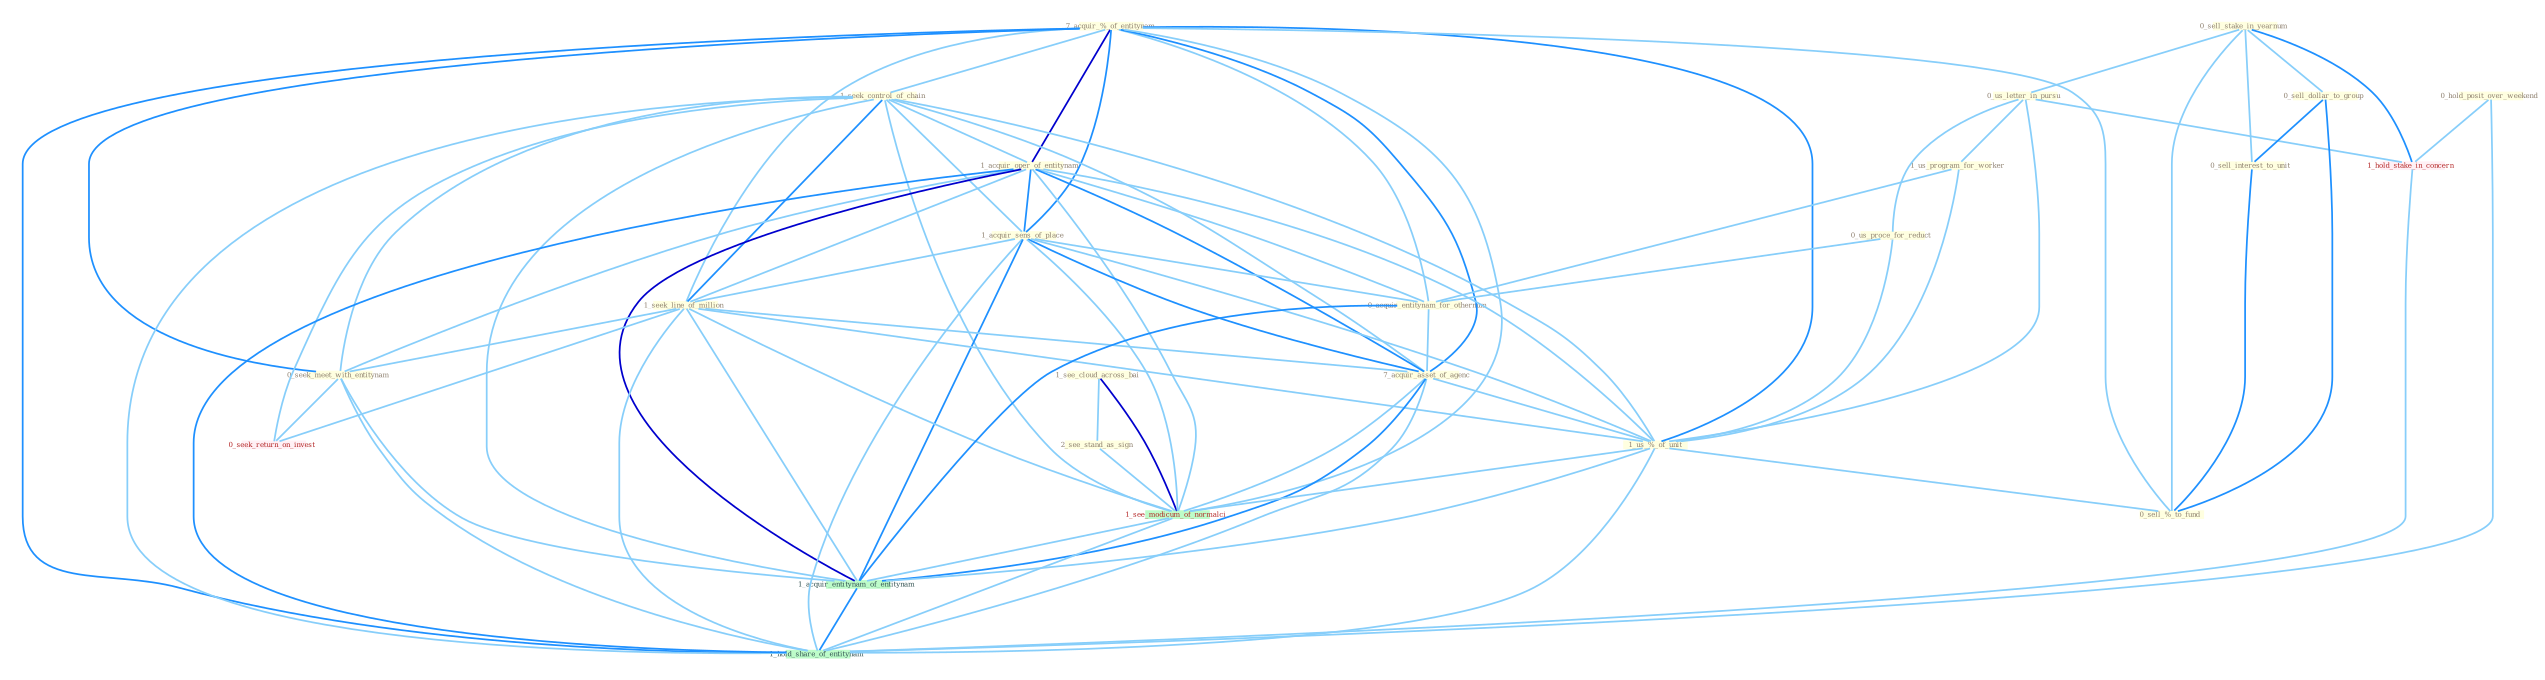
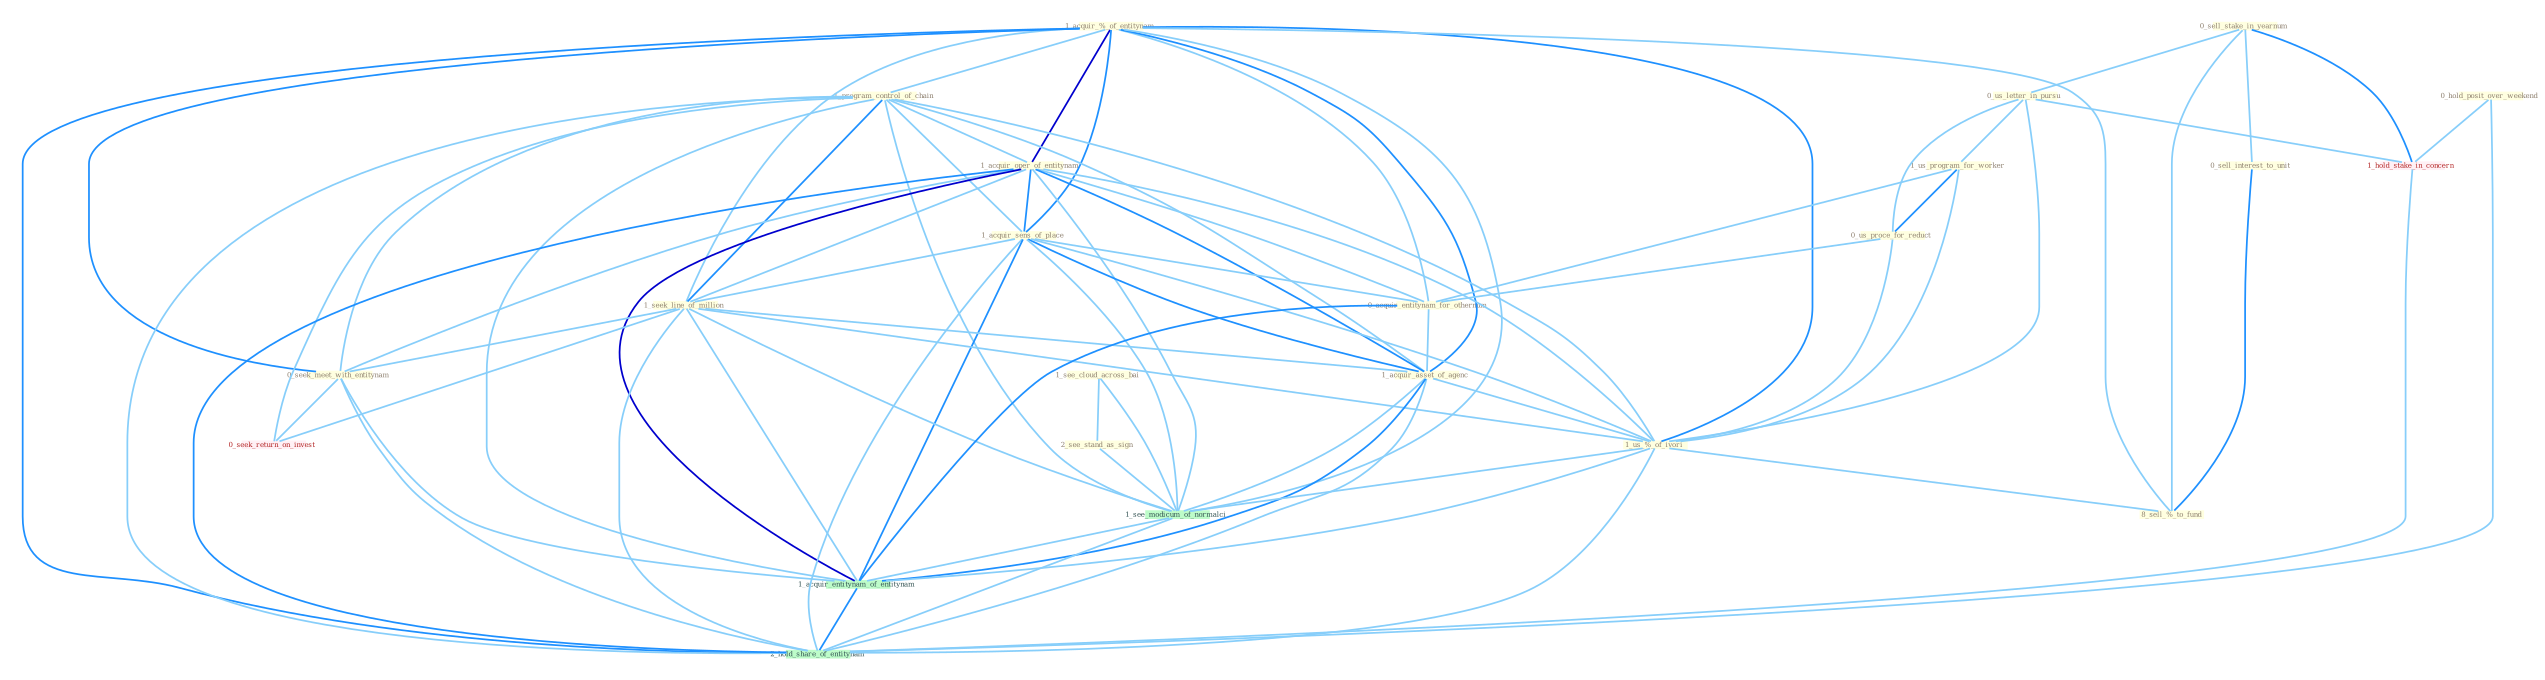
node "7_acquir_%_of_entitynam": label "7_acquir_%_of_entitynam" -> "1_acquir_%_of_entitynam"
node "1_seek_control_of_chain": label "1_seek_control_of_chain" -> "1_program_control_of_chain"
node "0_sell_dollar_to_group": removed
edge "1_us_program_for_worker" -- "0_us_proce_for_reduct": added
node "7_acquir_asset_of_agenc": label "7_acquir_asset_of_agenc" -> "1_acquir_asset_of_agenc"
edge "1_see_cloud_across_bai" -- "1_see_modicum_of_normalci": color #0000cd -> #87cefa
node "1_us_%_of_unit": label "1_us_%_of_unit" -> "1_us_%_of_ivori"
node "1_see_modicum_of_normalci": fontcolor #b22222 -> #2f4f4f
node "0_sell_%_to_fund": label "0_sell_%_to_fund" -> "8_sell_%_to_fund"
node "1_hold_share_of_entitynam": label "1_hold_share_of_entitynam" -> "2_hold_share_of_entitynam"
